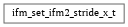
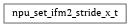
node "ifm_set_ifm2_stride_x_t": label "ifm_set_ifm2_stride_x_t" -> "npu_set_ifm2_stride_x_t"
